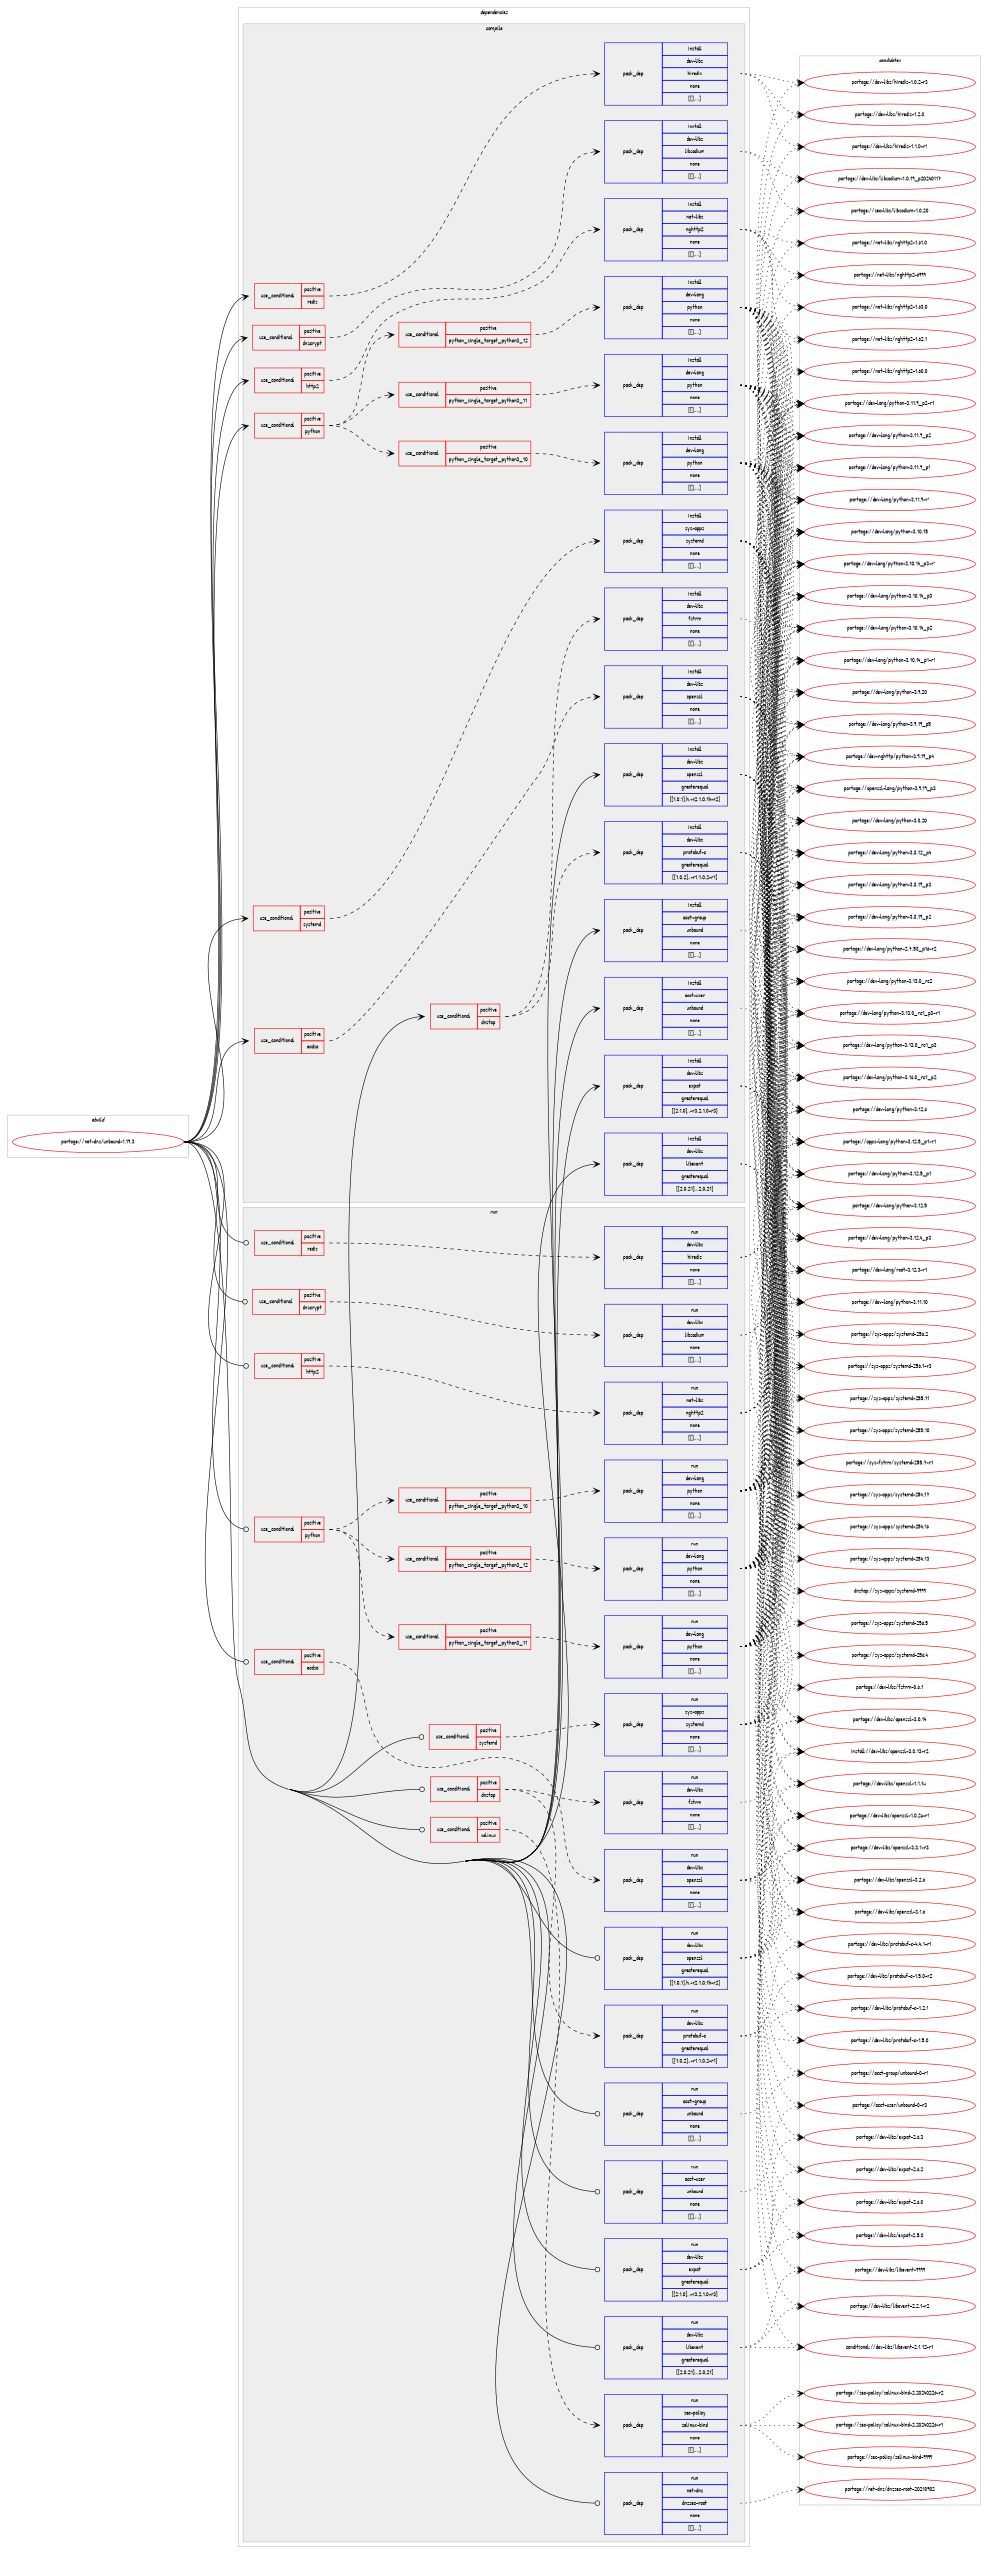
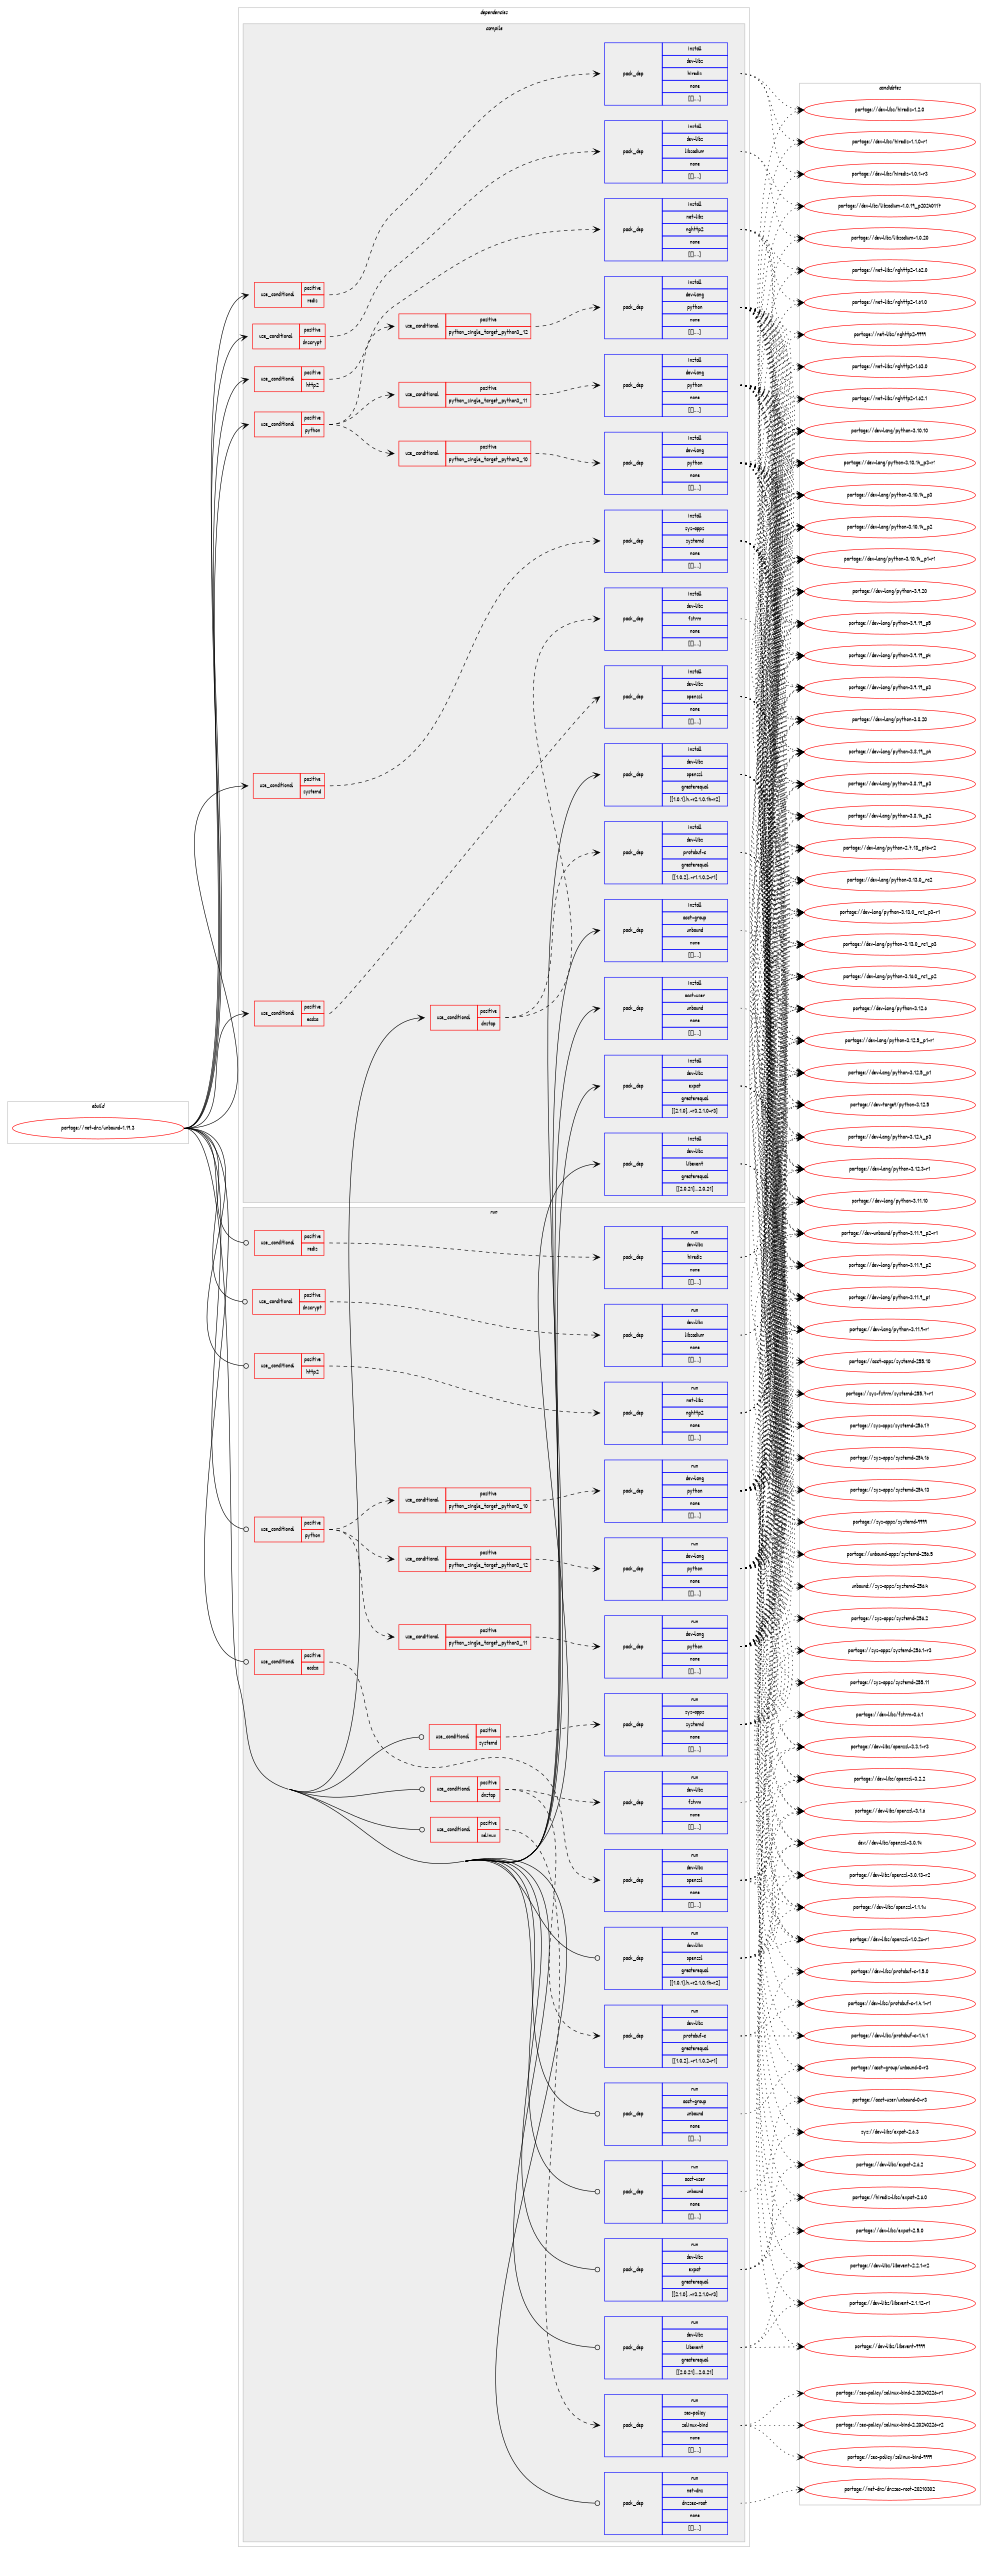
node "portage://dev-libs/hiredis-1.0.2-r3": label "portage://dev-libs/hiredis-1.0.2-r3" -> "portage://dev-libs/hiredis-1.0.1-r3"
node "portage://sec-libs/libsodium-1.0.20": label "portage://sec-libs/libsodium-1.0.20" -> "portage://dev-libs/libsodium-1.0.20"
node "portage://net-libs/nghttp2-6999": label "portage://net-libs/nghttp2-6999" -> "portage://net-libs/nghttp2-9999"
node "portage://net-libs/nghttp2-1.60.0": label "portage://net-libs/nghttp2-1.60.0" -> "portage://net-libs/nghttp2-1.62.0"
node "portage://dev-lang/python-3.11.9_p2-r1": label "portage://dev-lang/python-3.11.9_p2-r1" -> "portage://dev-unbound/python-3.11.9_p2-r1"
node "portage://dev-lang/python-3.10.15": label "portage://dev-lang/python-3.10.15" -> "portage://dev-lang/python-3.10.10"
node "portage://dev-nghttp/python-3.9.19_p4": label "portage://dev-nghttp/python-3.9.19_p4" -> "portage://dev-lang/python-3.9.19_p4"
node "portage://openssl-lang/python-3.9.19_p3": label "portage://openssl-lang/python-3.9.19_p3" -> "portage://dev-lang/python-3.9.19_p3"
node "portage://dev-lang/python-3.8.12_p4": label "portage://dev-lang/python-3.8.12_p4" -> "portage://dev-lang/python-3.8.19_p4"
node "portage://dev-lang/python-3.8.19_p2": label "portage://dev-lang/python-3.8.19_p2" -> "portage://dev-lang/python-3.8.14_p2"
node "portage://dev-lang/python-2.7.58_p16-r2": label "portage://dev-lang/python-2.7.58_p16-r2" -> "portage://dev-lang/python-2.7.18_p16-r2"
node "portage://apps-lang/python-3.12.5_p1-r1": label "portage://apps-lang/python-3.12.5_p1-r1" -> "portage://dev-lang/python-3.12.5_p1-r1"
node "portage://dev-lang/python-3.12.5": label "portage://dev-lang/python-3.12.5" -> "portage://dev-target/python-3.12.5"
node "portage://dev-lang/root-3.12.3-r1": label "portage://dev-lang/root-3.12.3-r1" -> "portage://dev-lang/python-3.12.3-r1"
node "portage://sys-apps/systemd-255.10": label "portage://sys-apps/systemd-255.10" -> "portage://acct-apps/systemd-255.10"
node "portage://sys-apps/systemd-254.17": label "portage://sys-apps/systemd-254.17" -> "portage://sys-apps/systemd-256.17"
node "dnstap://sys-apps/systemd-9999": label "dnstap://sys-apps/systemd-9999" -> "portage://sys-apps/systemd-9999"
node "portage://sys-apps/systemd-256.5": label "portage://sys-apps/systemd-256.5" -> "portage://unbound-apps/systemd-256.5"
node "portage://sys-apps/systemd-256.4": label "portage://sys-apps/systemd-256.4" -> "unbound://sys-apps/systemd-256.4"
node "portage://dev-libs/openssl-3.0.14": label "portage://dev-libs/openssl-3.0.14" -> "dev://dev-libs/openssl-3.0.14"
node "install://dev-libs/openssl-3.0.13-r2": label "install://dev-libs/openssl-3.0.13-r2" -> "portage://dev-libs/openssl-3.0.13-r2"
node "portage://dev-libs/openssl-3.2.6": label "portage://dev-libs/openssl-3.2.6" -> "portage://dev-libs/openssl-3.2.2"
node "portage://dev-libs/protobuf-c-4.4.1-r1": label "portage://dev-libs/protobuf-c-4.4.1-r1" -> "portage://dev-libs/protobuf-c-1.4.1-r1"
node "portage://dev-libs/protobuf-c-1.5.0-r2": removed
node "portage://dev-libs/protobuf-c-1.2.1": label "portage://dev-libs/protobuf-c-1.2.1" -> "portage://dev-libs/protobuf-c-1.4.1"
node "portage://acct-group/unbound-0-r1": label "portage://acct-group/unbound-0-r1" -> "portage://acct-group/unbound-0-r3"
node "portage://dev-libs/expat-2.6.3": label "portage://dev-libs/expat-2.6.3" -> "sys://dev-libs/expat-2.6.3"
node "portage://dev-libs/expat-2.6.0": label "portage://dev-libs/expat-2.6.0" -> "portage://hiredis-libs/expat-2.6.0"
node "conditional://dev-libs/libevent-2.1.12-r1": label "conditional://dev-libs/libevent-2.1.12-r1" -> "portage://dev-libs/libevent-2.1.12-r1"
node "portage://net-dns/dnssec-root-20210902": label "portage://net-dns/dnssec-root-20210902" -> "portage://net-dns/dnssec-root-20210302"
